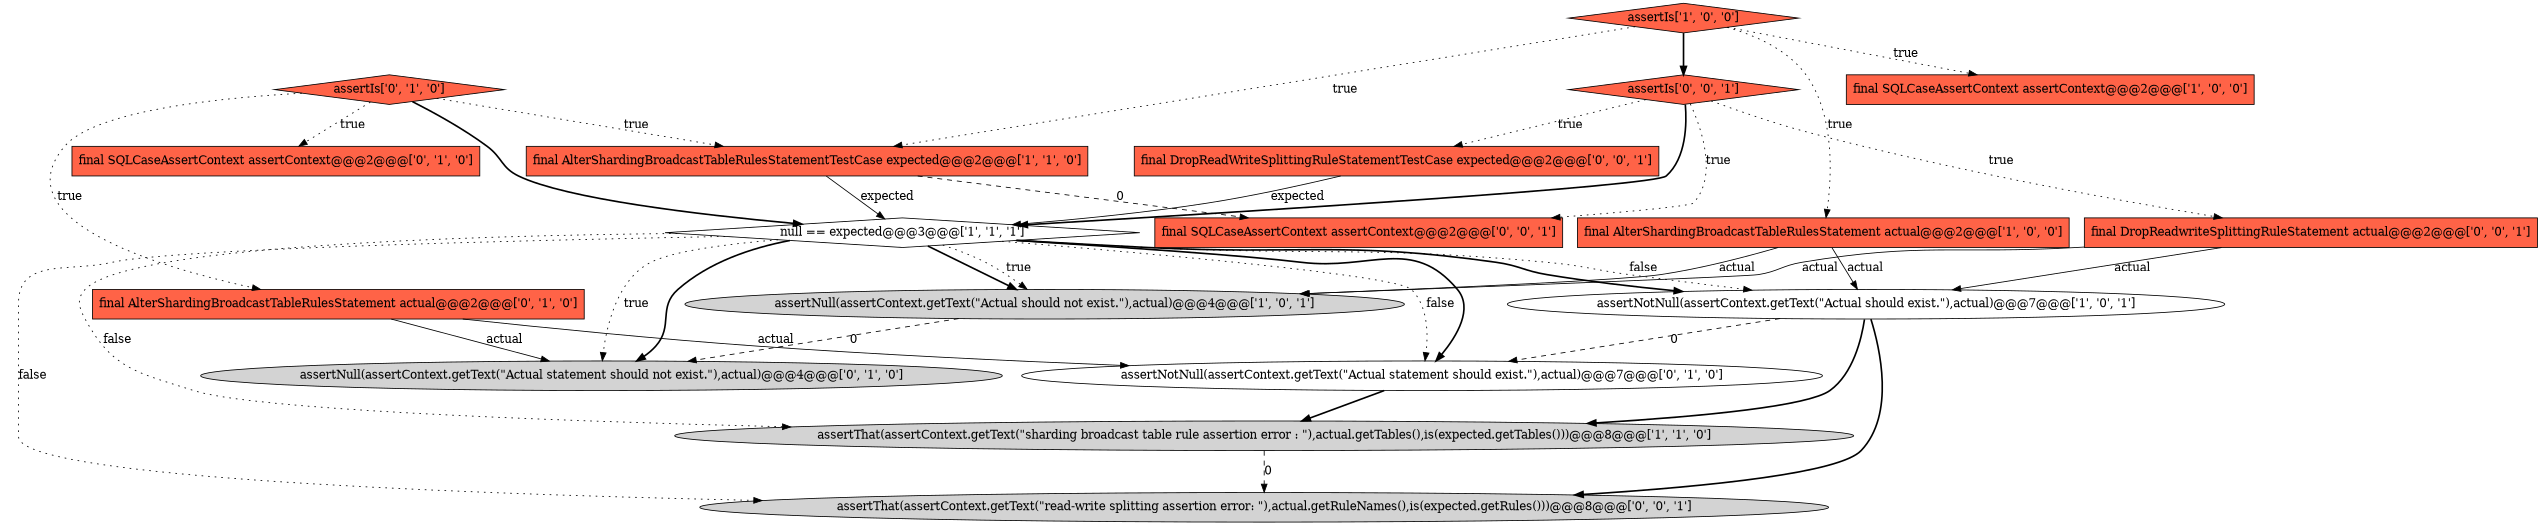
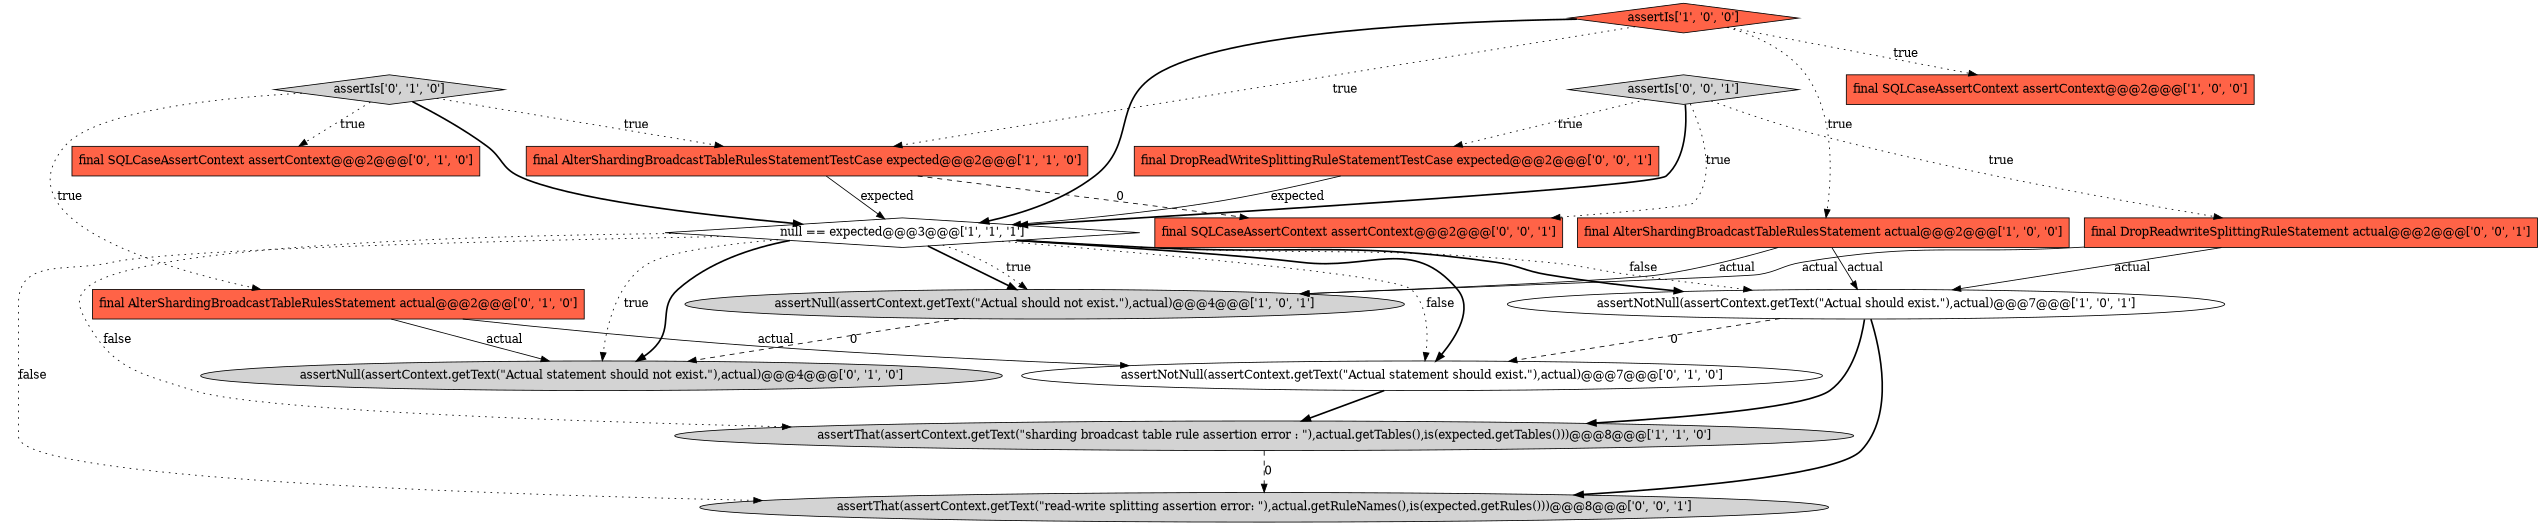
edge "assertIs['1', '0', '0']" -> "assertIs['0', '0', '1']": now "assertIs['1', '0', '0']" -> "null == expected@@@3@@@['1', '1', '1']"
node "assertIs['0', '1', '0']": fillcolor tomato -> lightgray
node "assertIs['0', '0', '1']": fillcolor tomato -> lightgray
